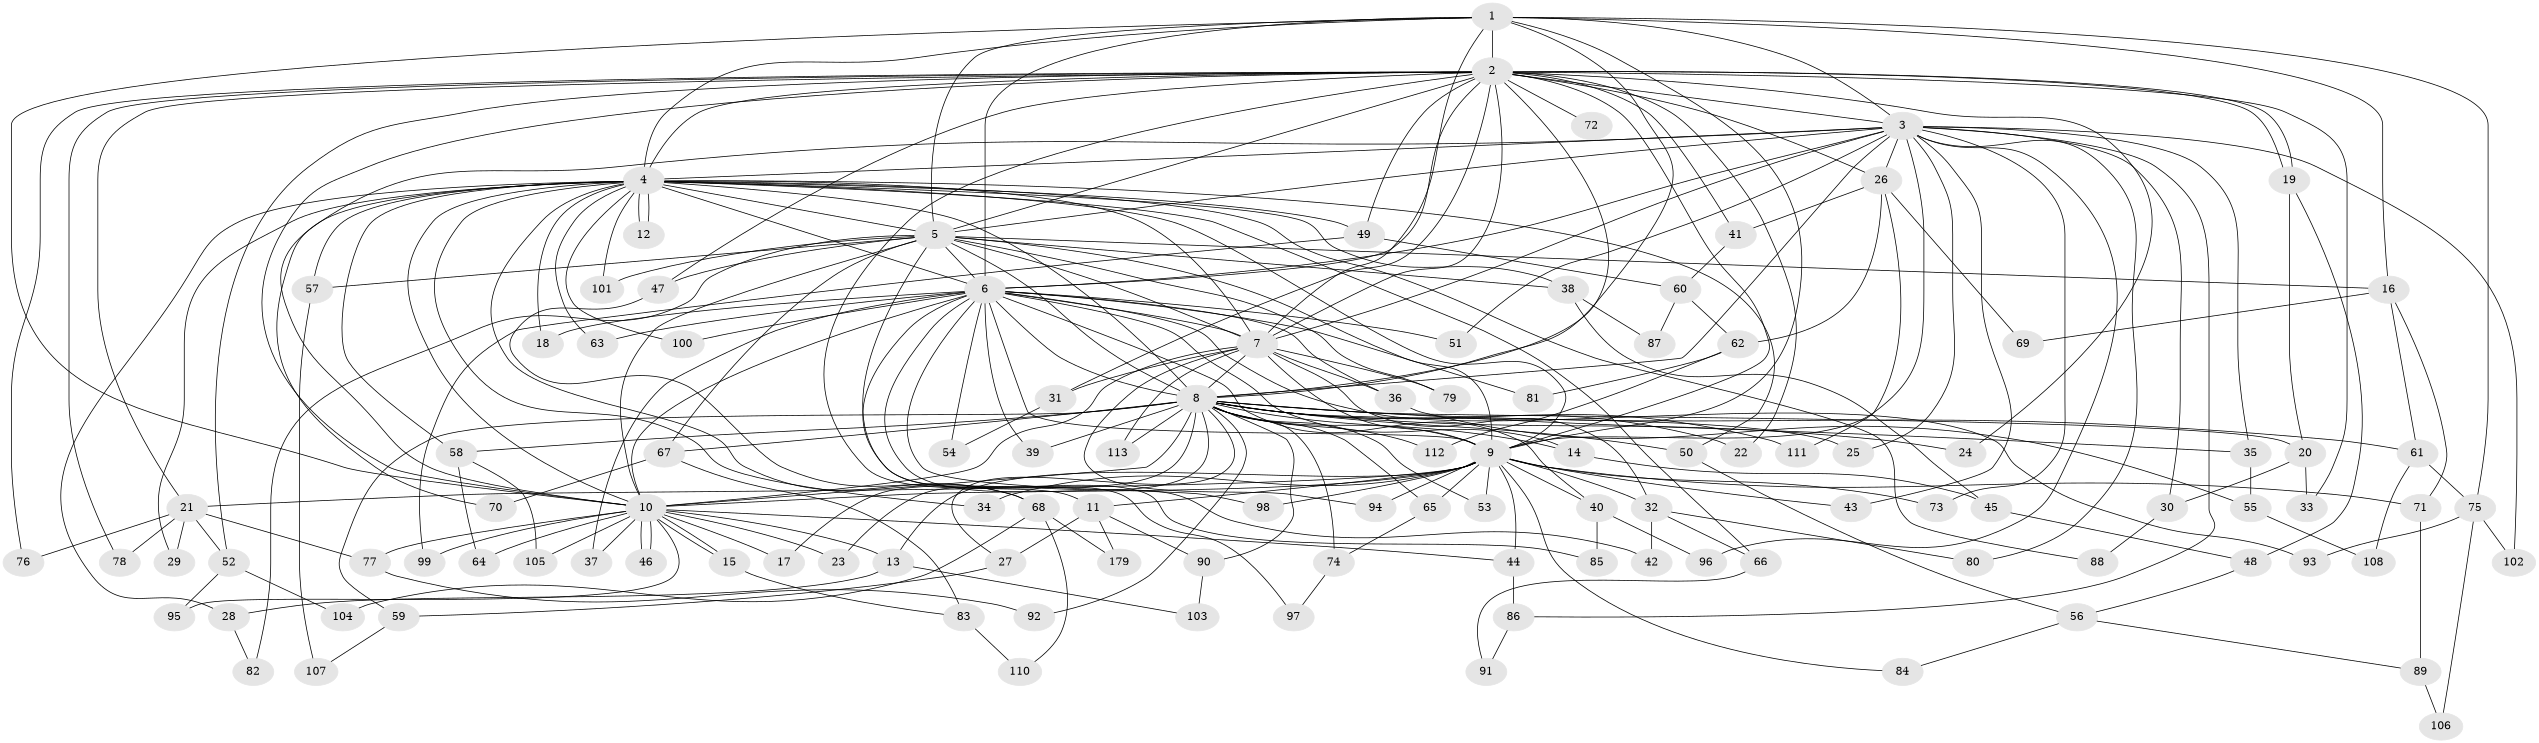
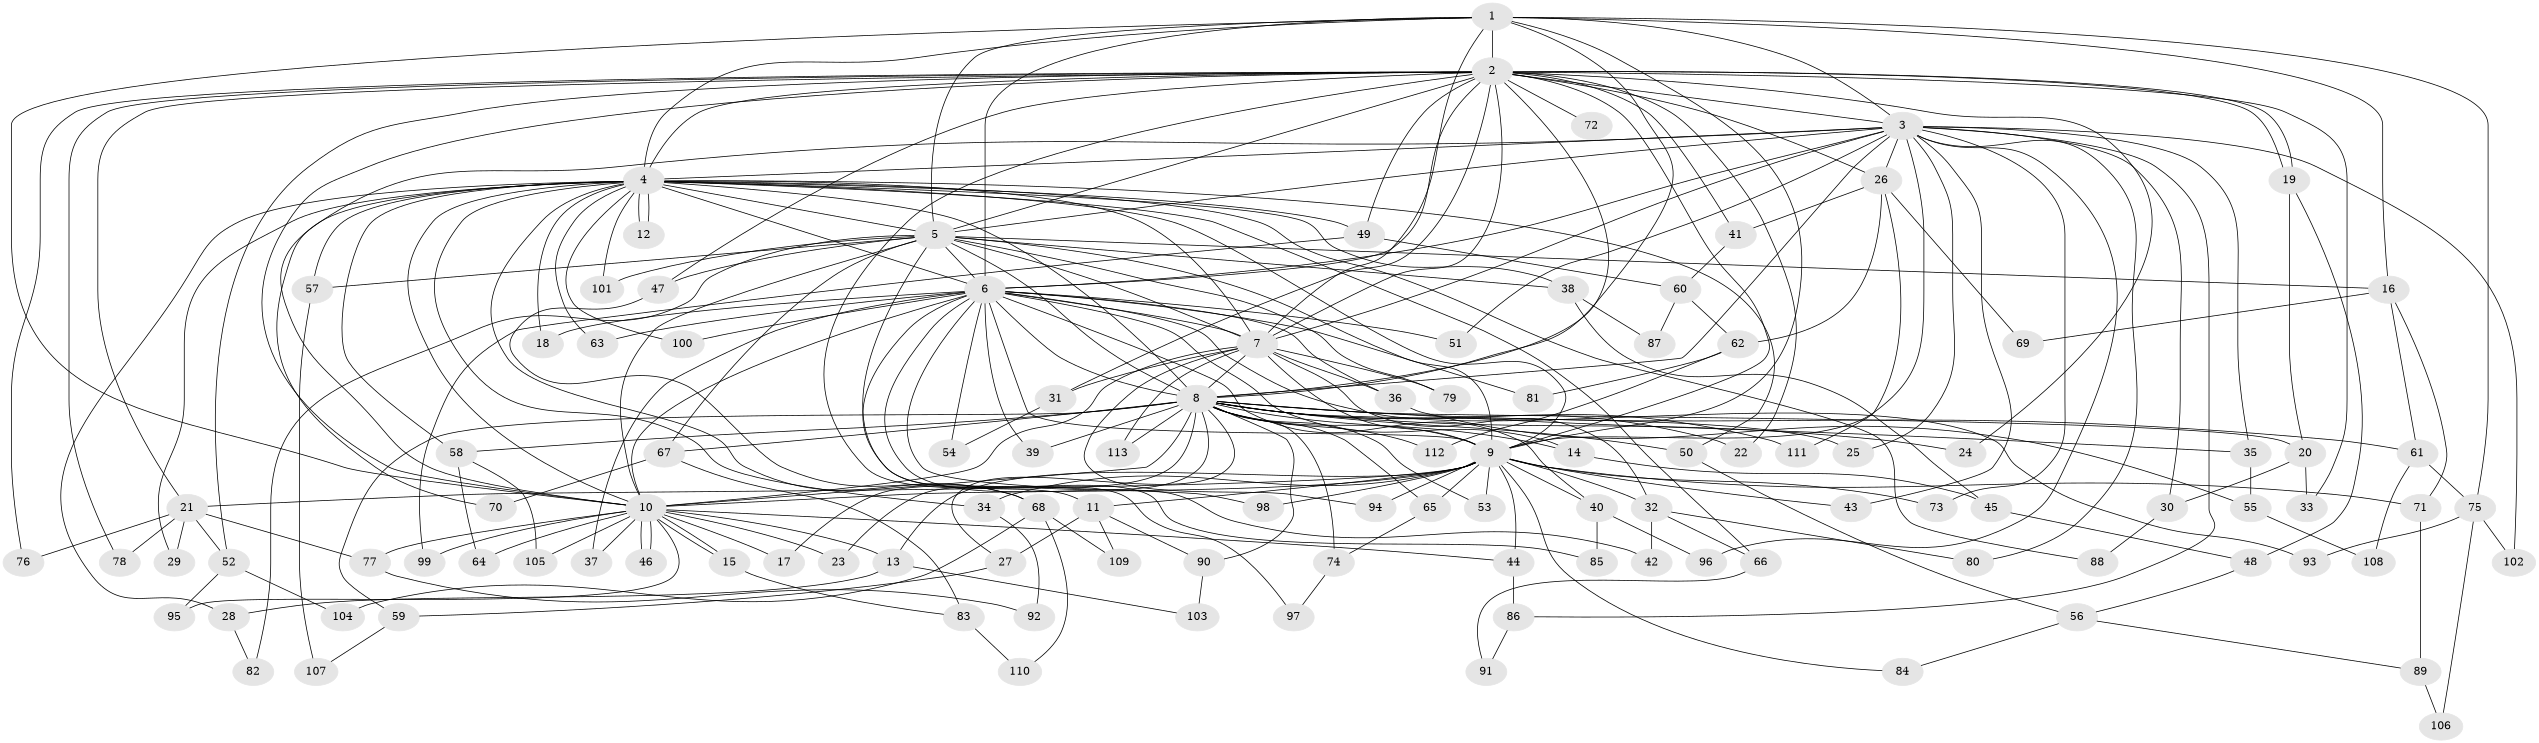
edge "8" -- "92": now "34" -- "92"
node "179": label "179" -> "109"
